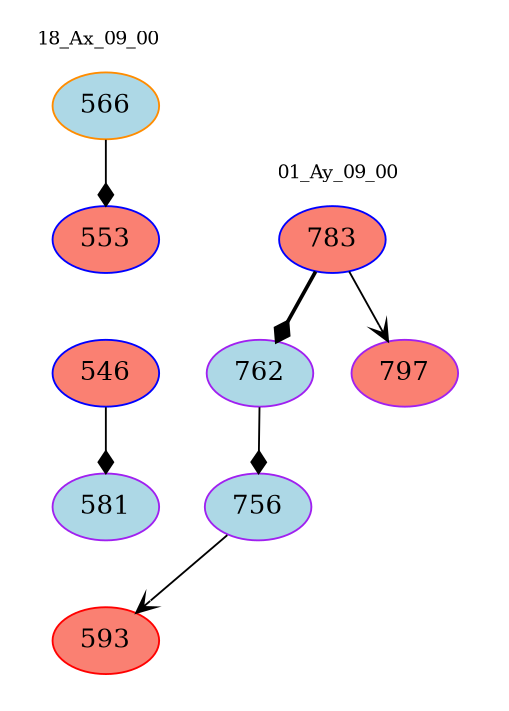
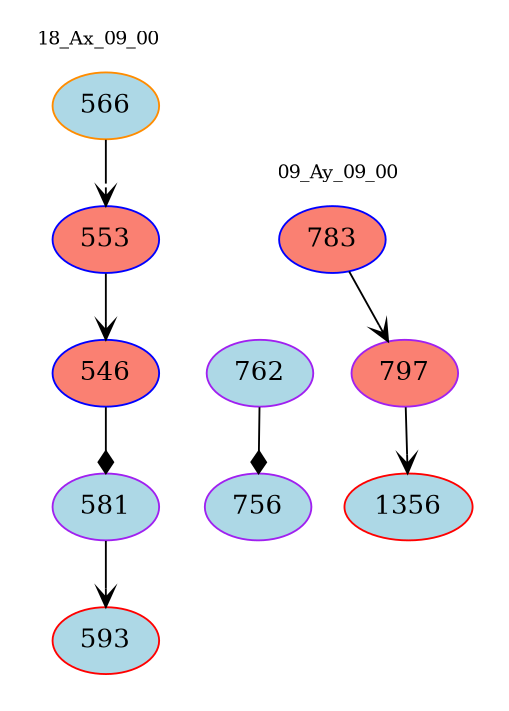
edge "566" -> "553": arrowhead diamond -> vee
cluster "01_Ay_09_00": label "01_Ay_09_00" -> "09_Ay_09_00"
edge "553" -> "546": added
edge "783" -> "762": removed
node "1356": added
edge "756" -> "593": now "581" -> "593"
node "593": fillcolor salmon -> lightblue
